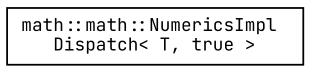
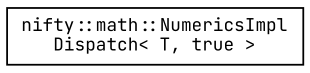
node "math::math::NumericsImpl Dispatch< T, true >": label "math::math::NumericsImpl Dispatch< T, true >" -> "nifty::math::NumericsImpl Dispatch< T, true >"
